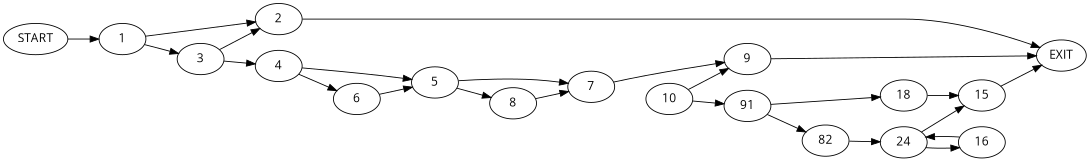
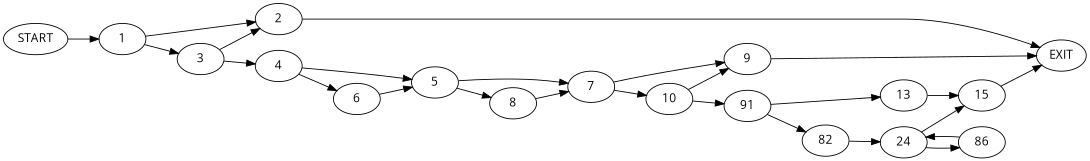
edge "7" -> "10": added
node "18": label "18" -> "13"
node "16": label "16" -> "86"
